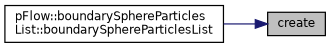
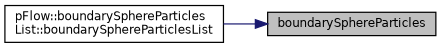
node "create": label "create" -> "boundarySphereParticles"
